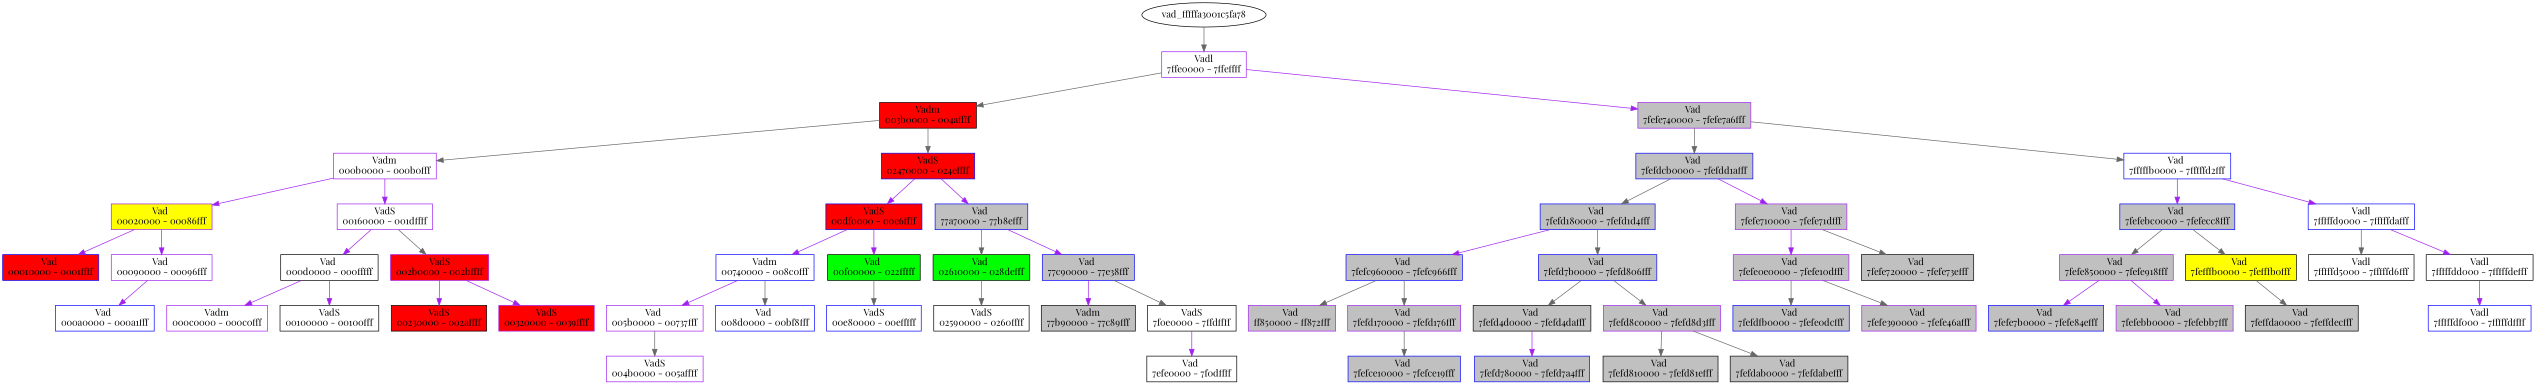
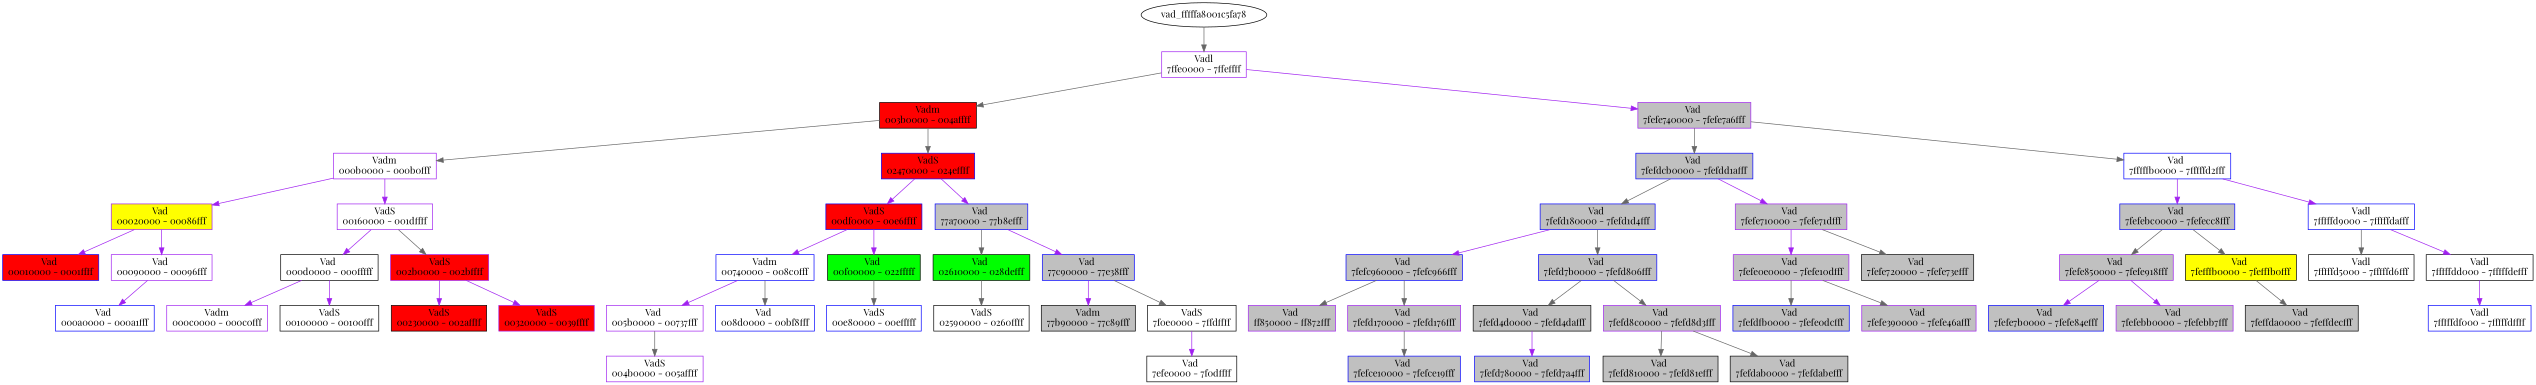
node "vad_fffffa3001c5fa78": label "vad_fffffa3001c5fa78" -> "vad_fffffa8001c5fa78"
